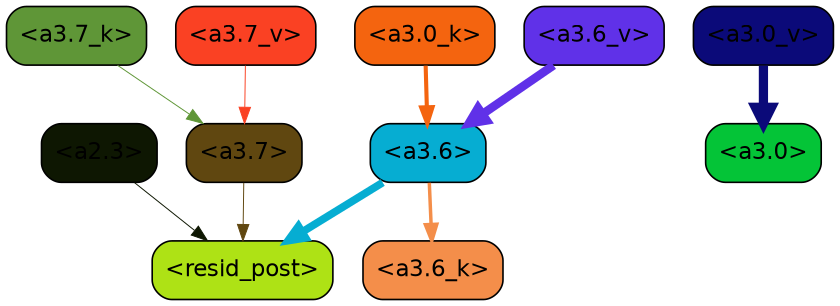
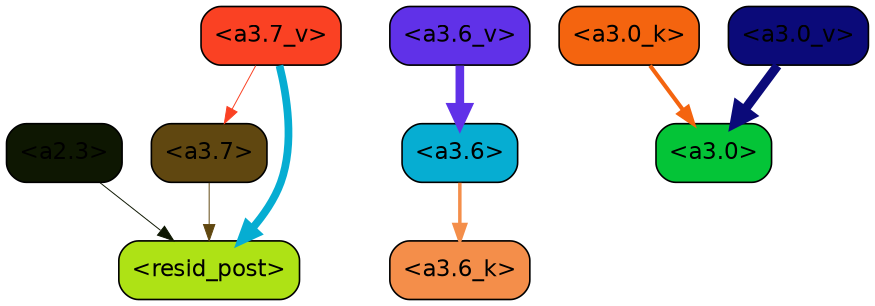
node "<a3.7_k>": removed
edge "<a3.0_k>" -> "<a3.6>": now "<a3.0_k>" -> "<a3.0>"
edge "<a3.6>" -> "<resid_post>": now "<a3.7_v>" -> "<resid_post>"
